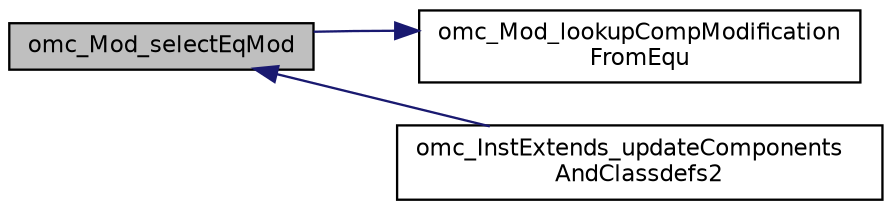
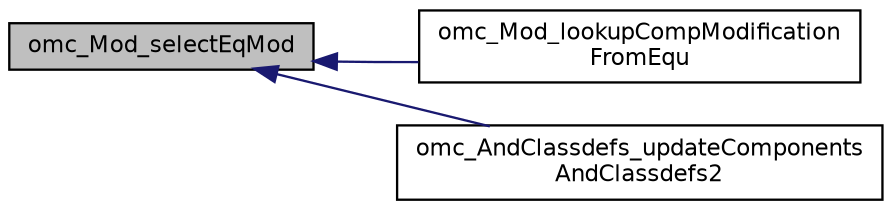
edge "omc_Mod_selectEqMod" -> "omc_Mod_lookupCompModification FromEqu": reversed
node "omc_InstExtends_updateComponents AndClassdefs2": label "omc_InstExtends_updateComponents AndClassdefs2" -> "omc_AndClassdefs_updateComponents AndClassdefs2"
